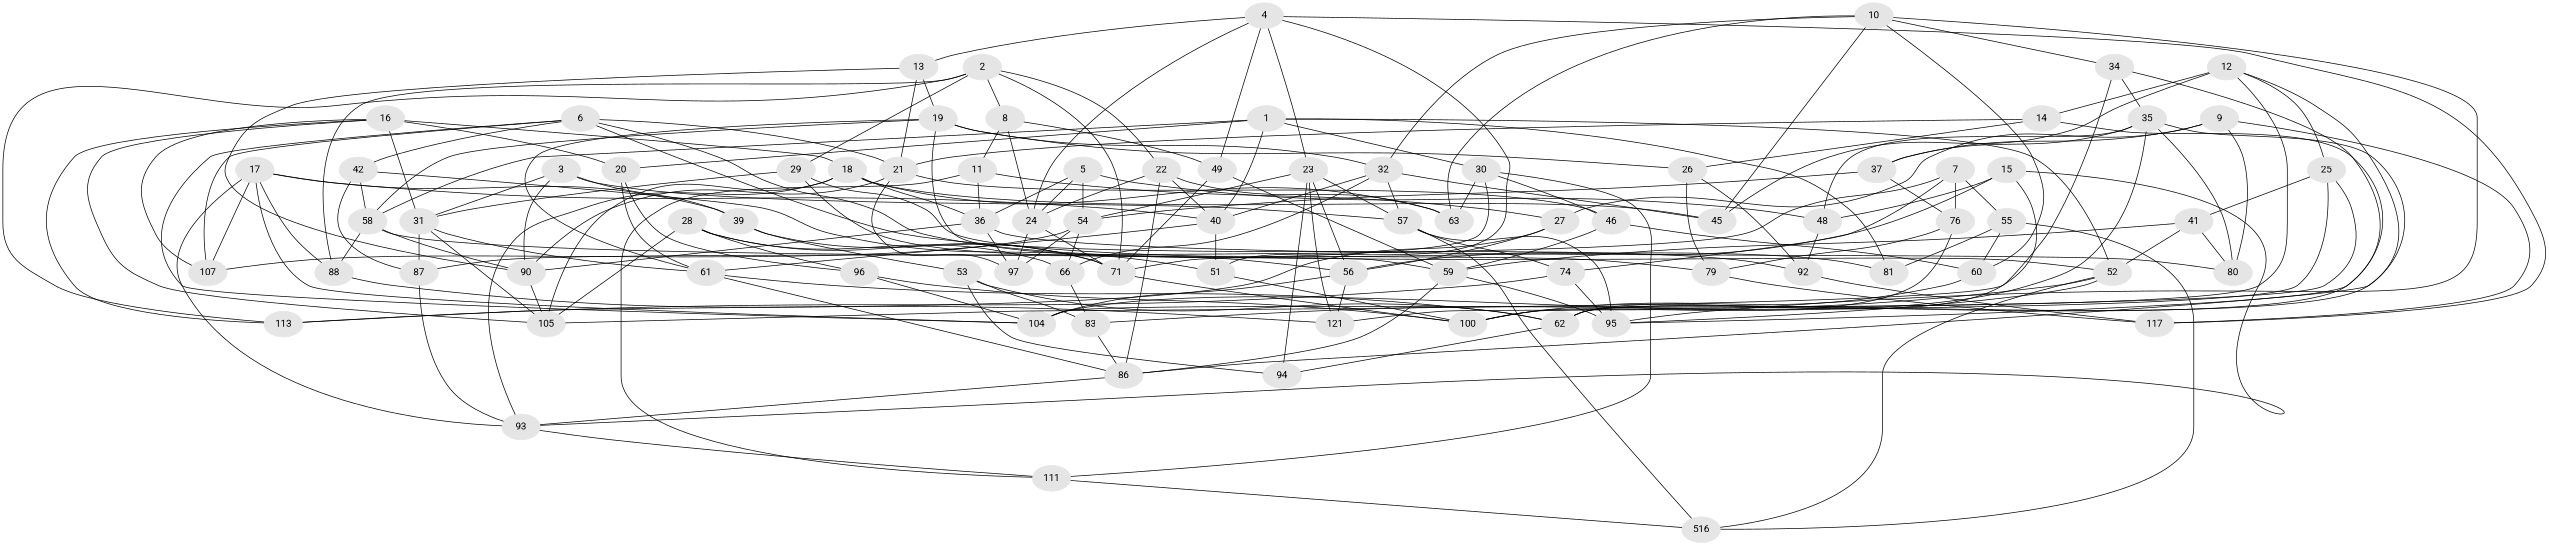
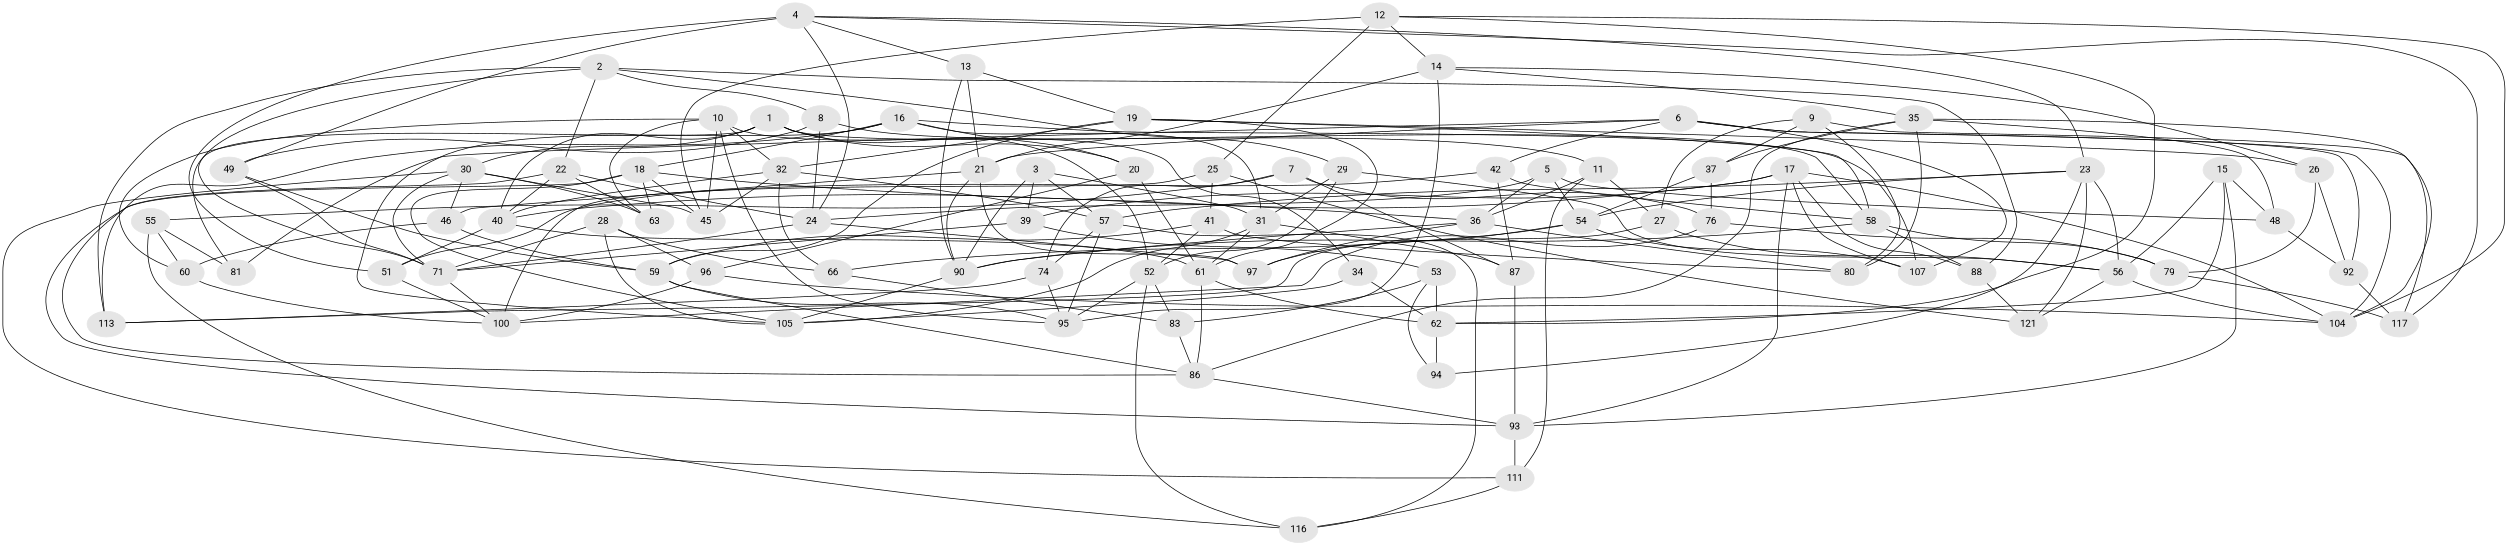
edge "34" -- "35": now "14" -- "35"
edge "30" -- "45": added
node "516": label "516" -> "116"
